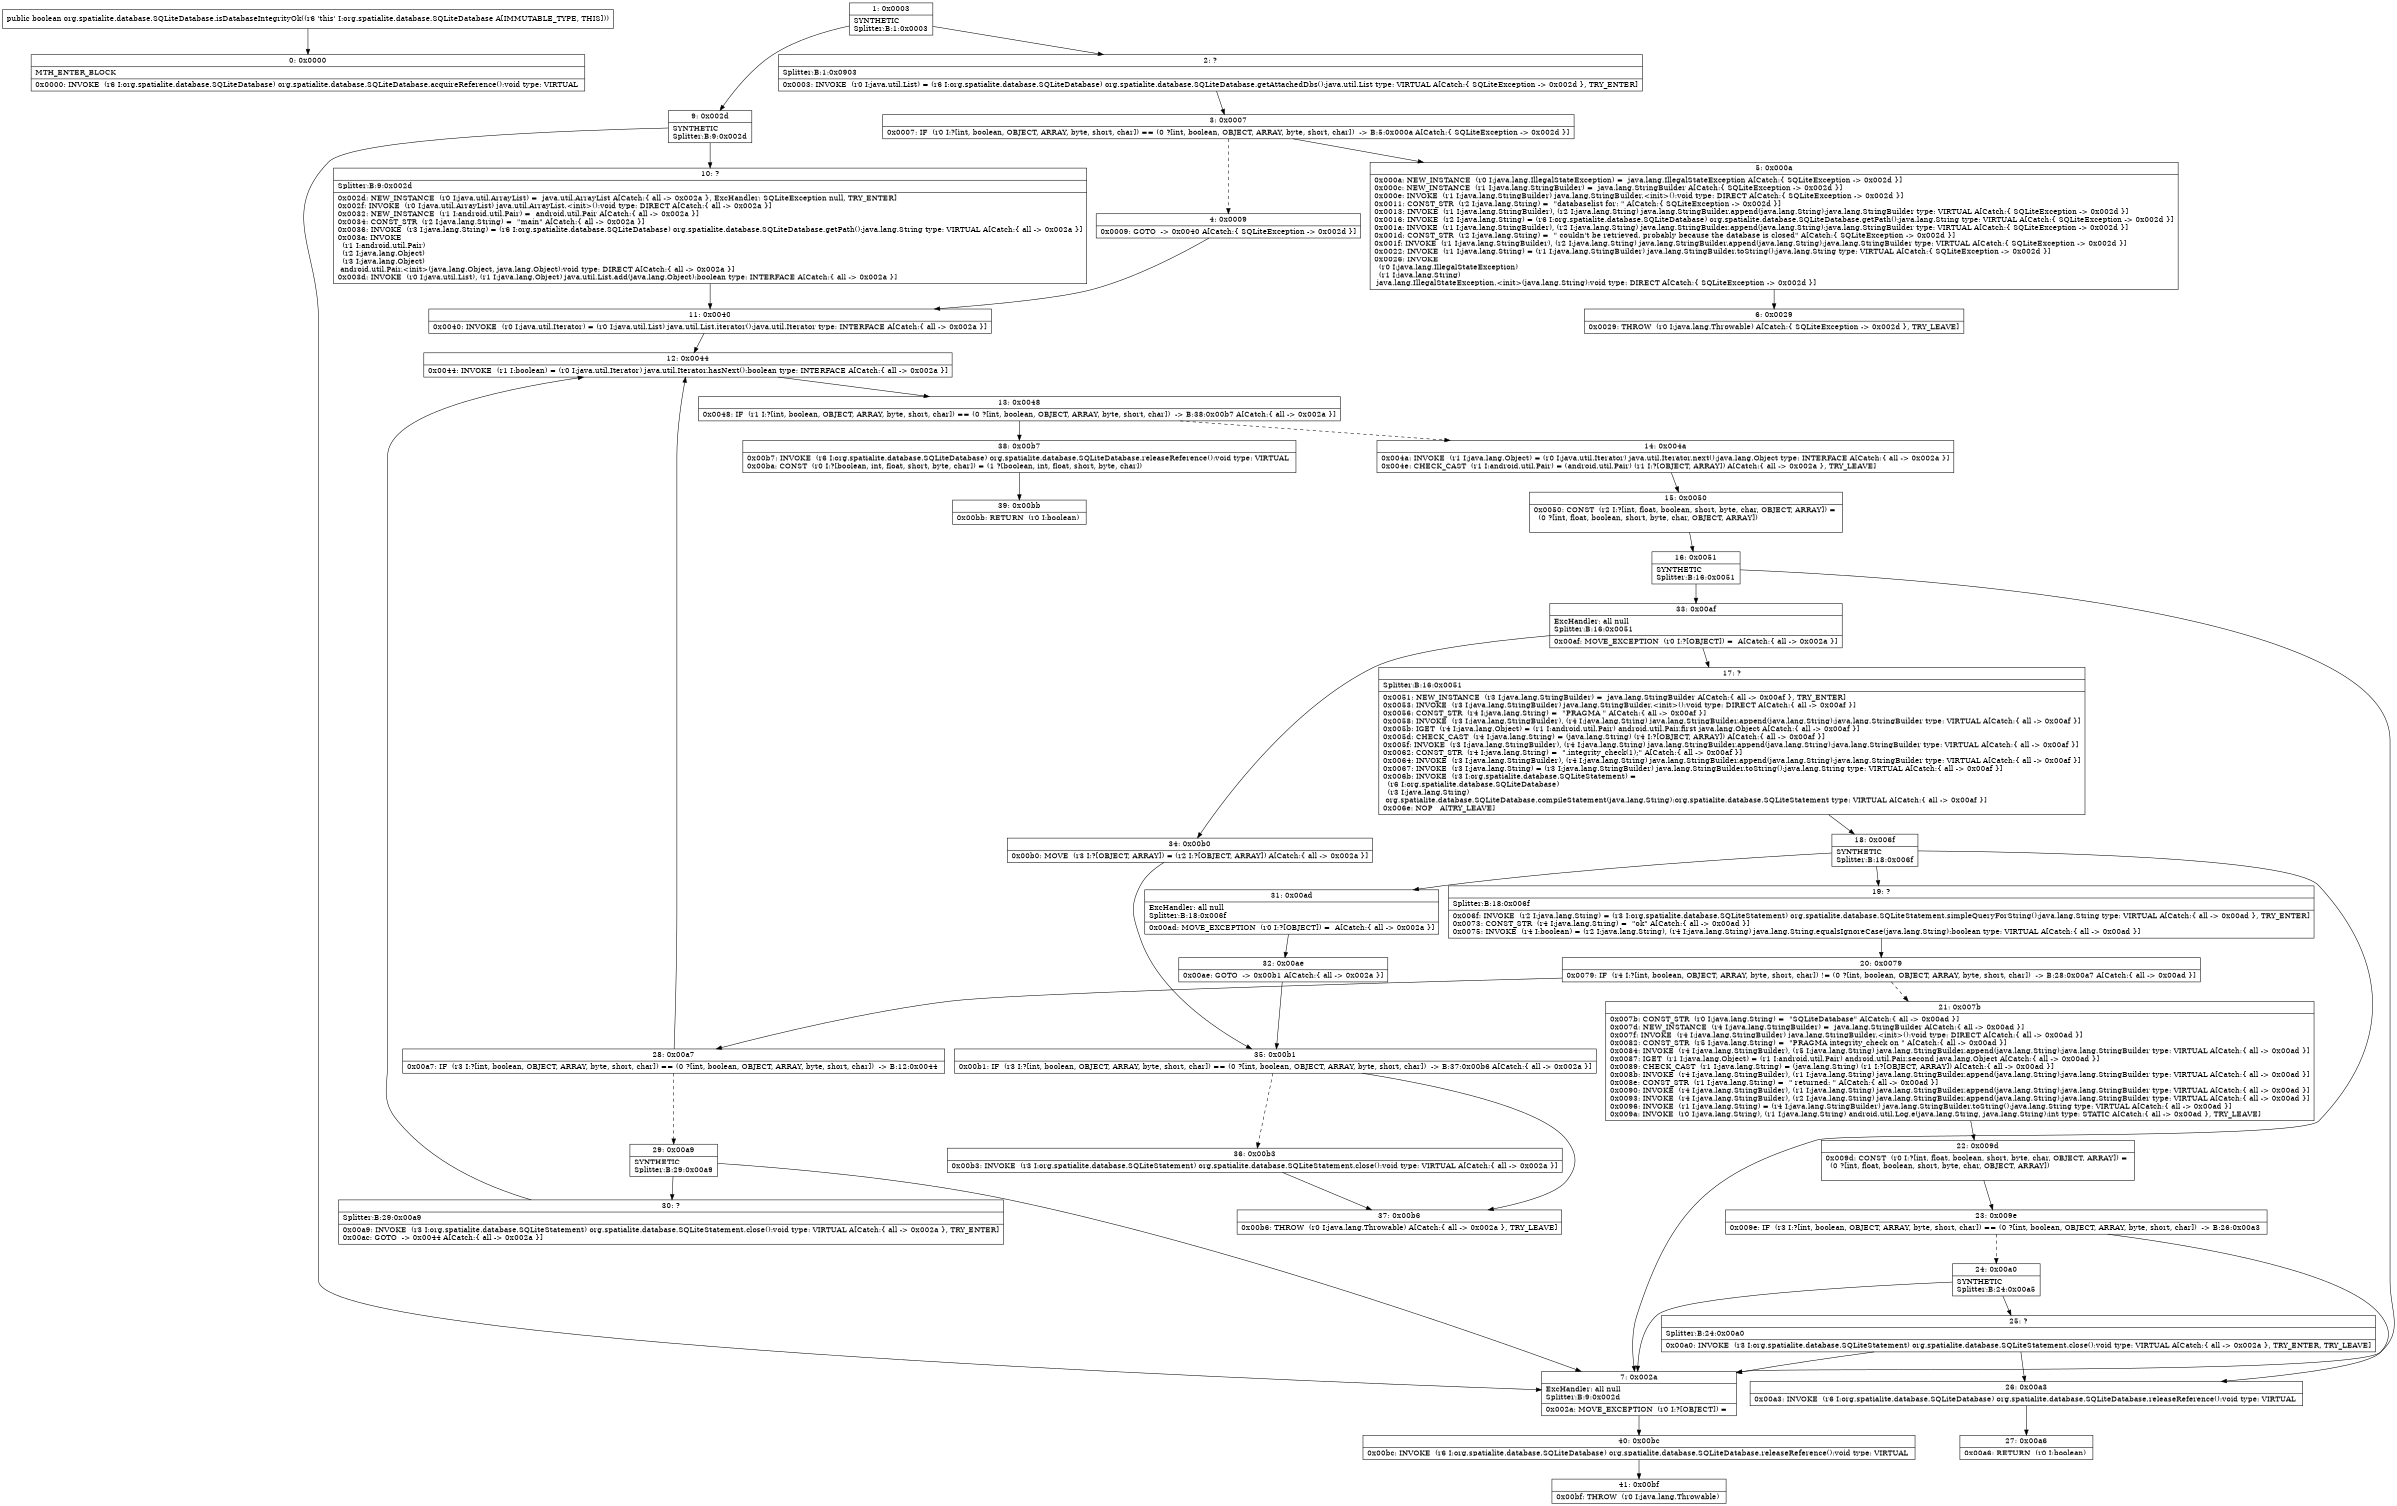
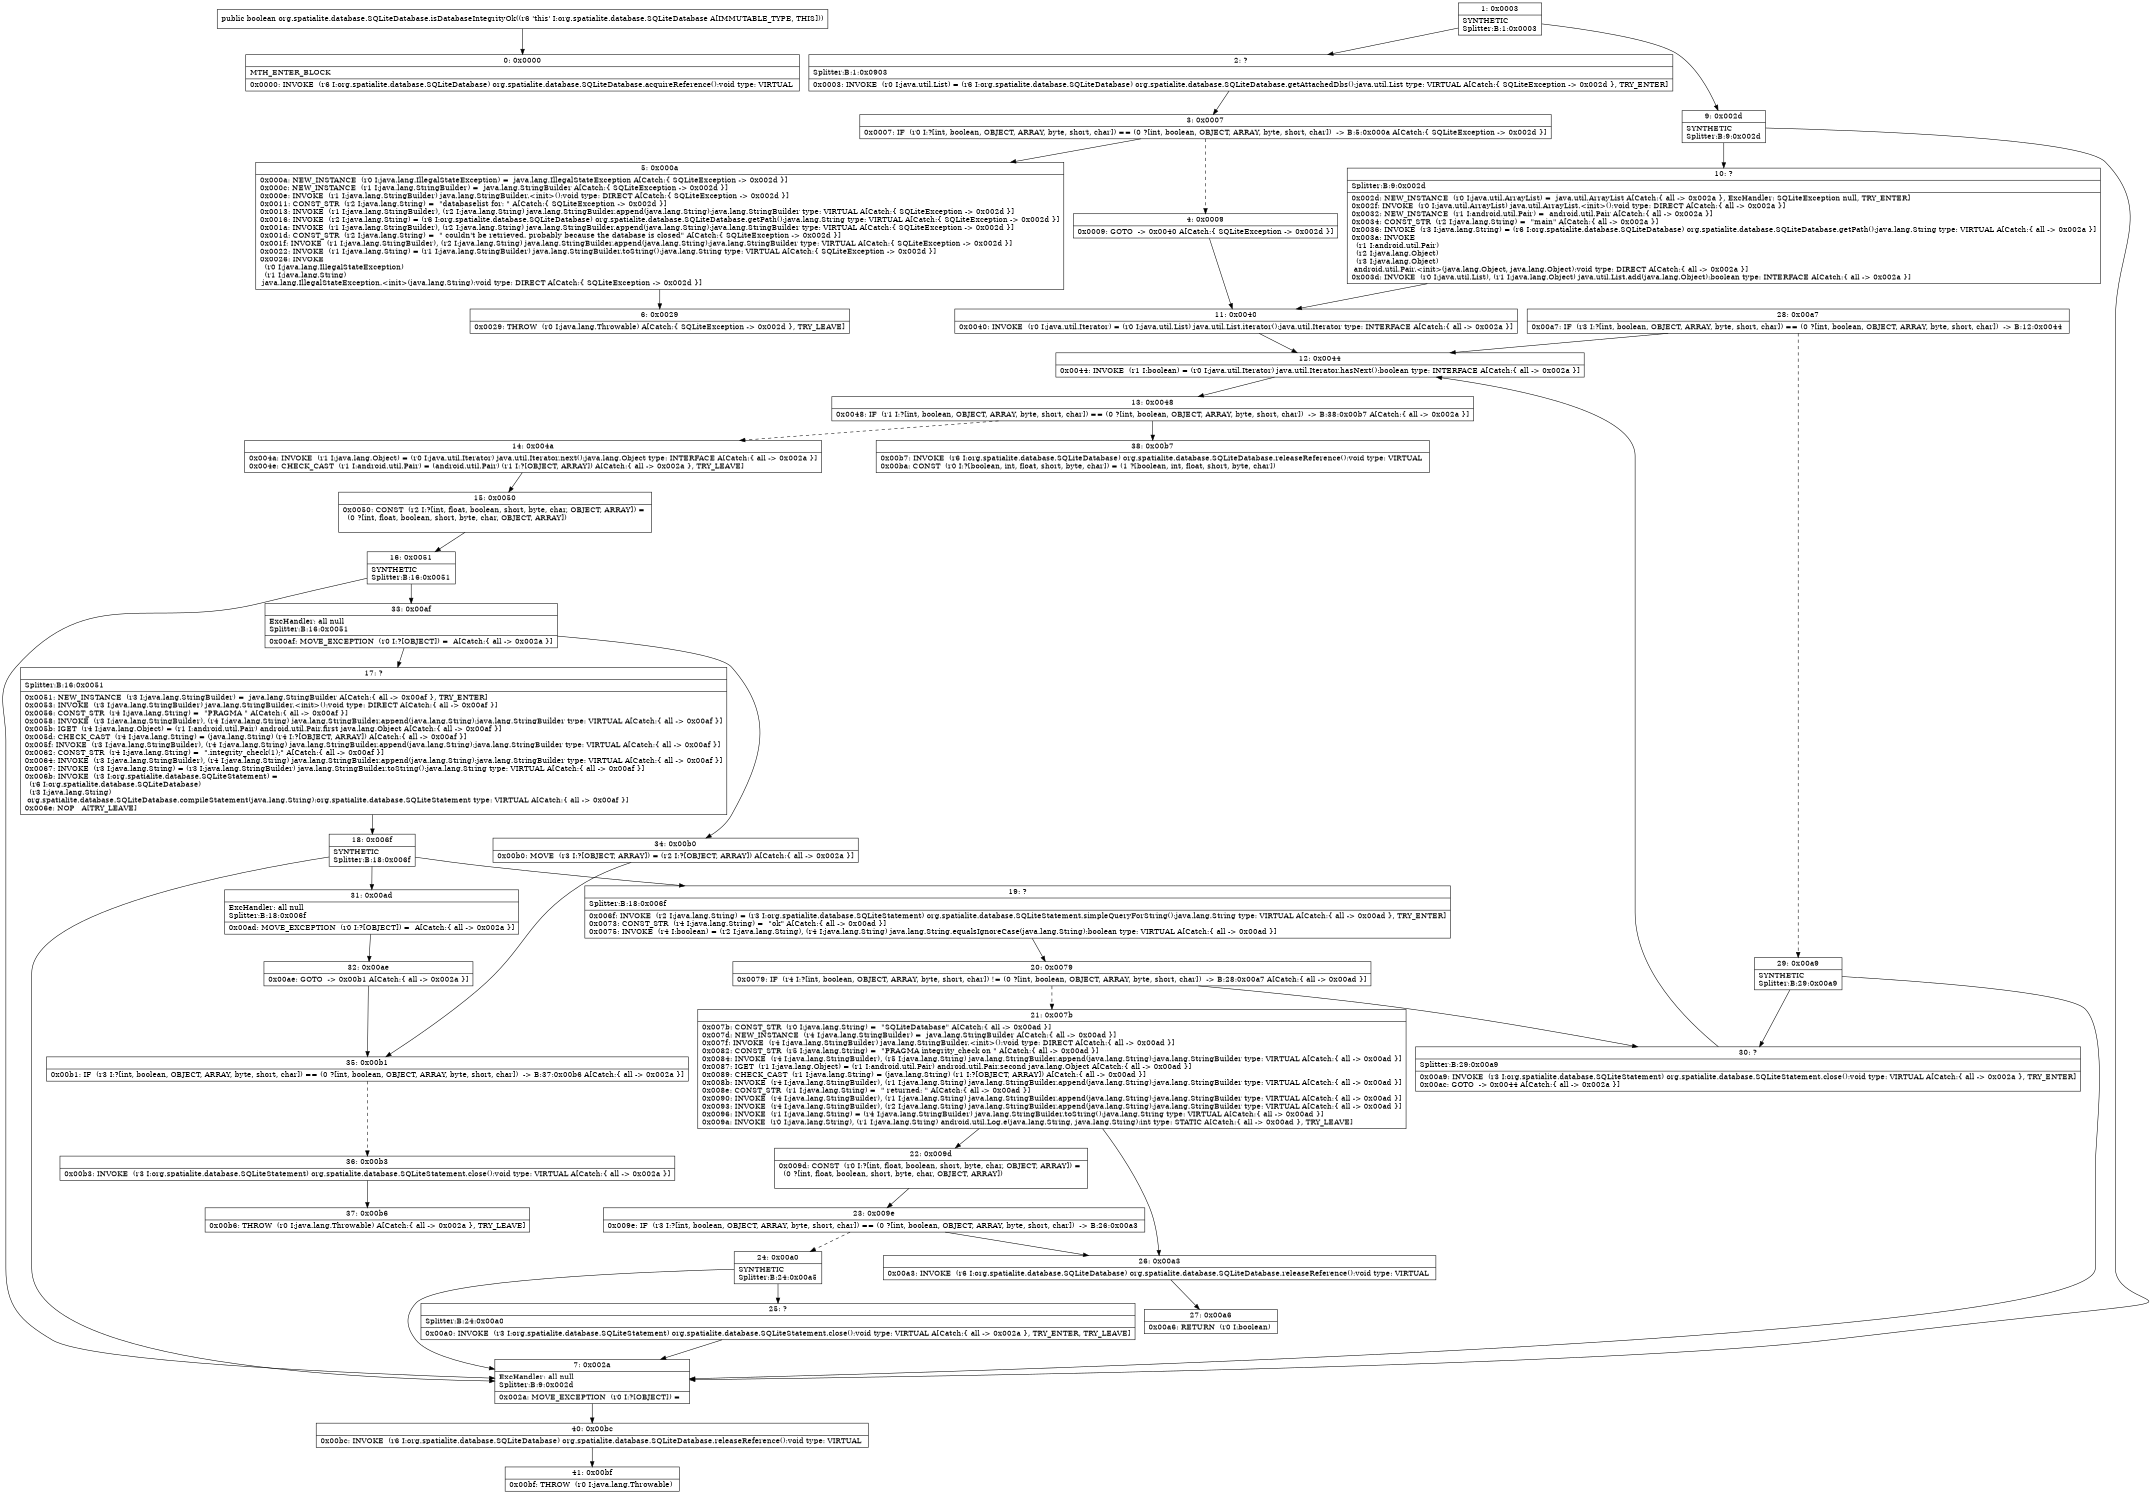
node "39: 0x00bb": removed
edge "20: 0x0079" -> "28: 0x00a7": now "20: 0x0079" -> "30: ?"
edge "35: 0x00b1" -> "37: 0x00b6": removed
edge "25: ?" -> "26: 0x00a3": now "21: 0x007b" -> "26: 0x00a3"
